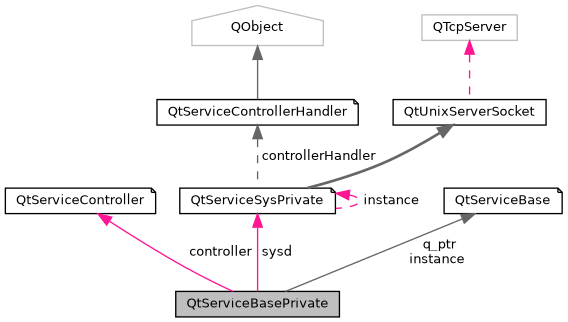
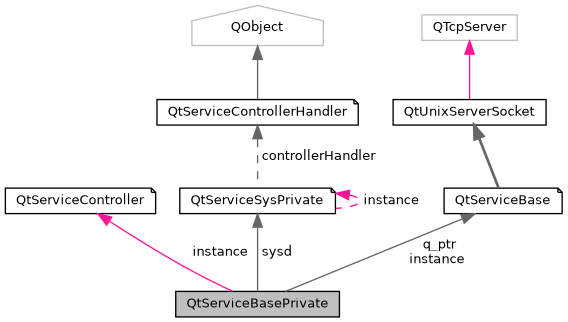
edge "QtUnixServerSocket" -> "QTcpServer": style dashed -> solid
edge "QtServiceSysPrivate" -> "QtUnixServerSocket": now "QtServiceBase" -> "QtUnixServerSocket"
edge "QtServiceBasePrivate" -> "QtServiceController": label " controller" -> " instance"
edge "QtServiceBasePrivate" -> "QtServiceSysPrivate": color deeppink -> gray40
